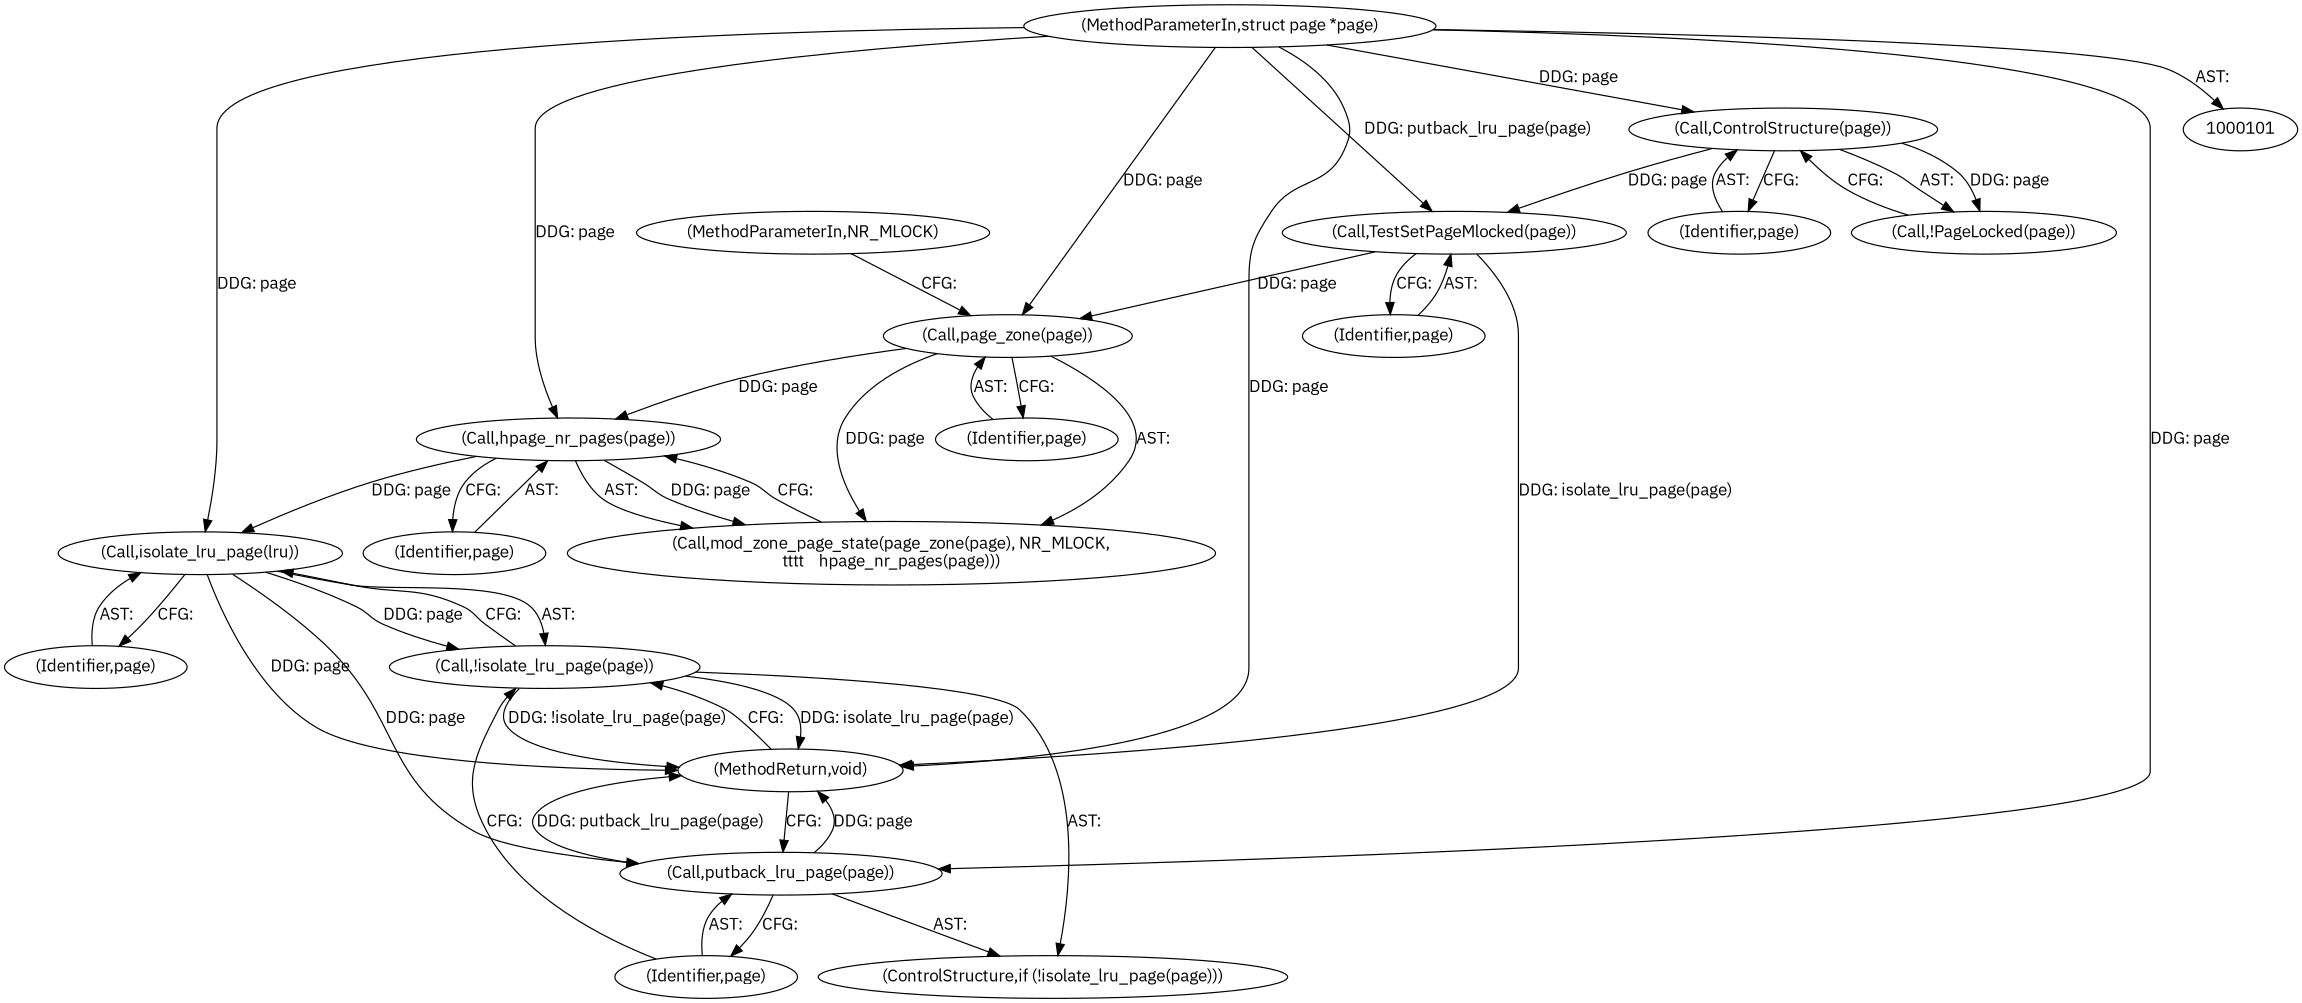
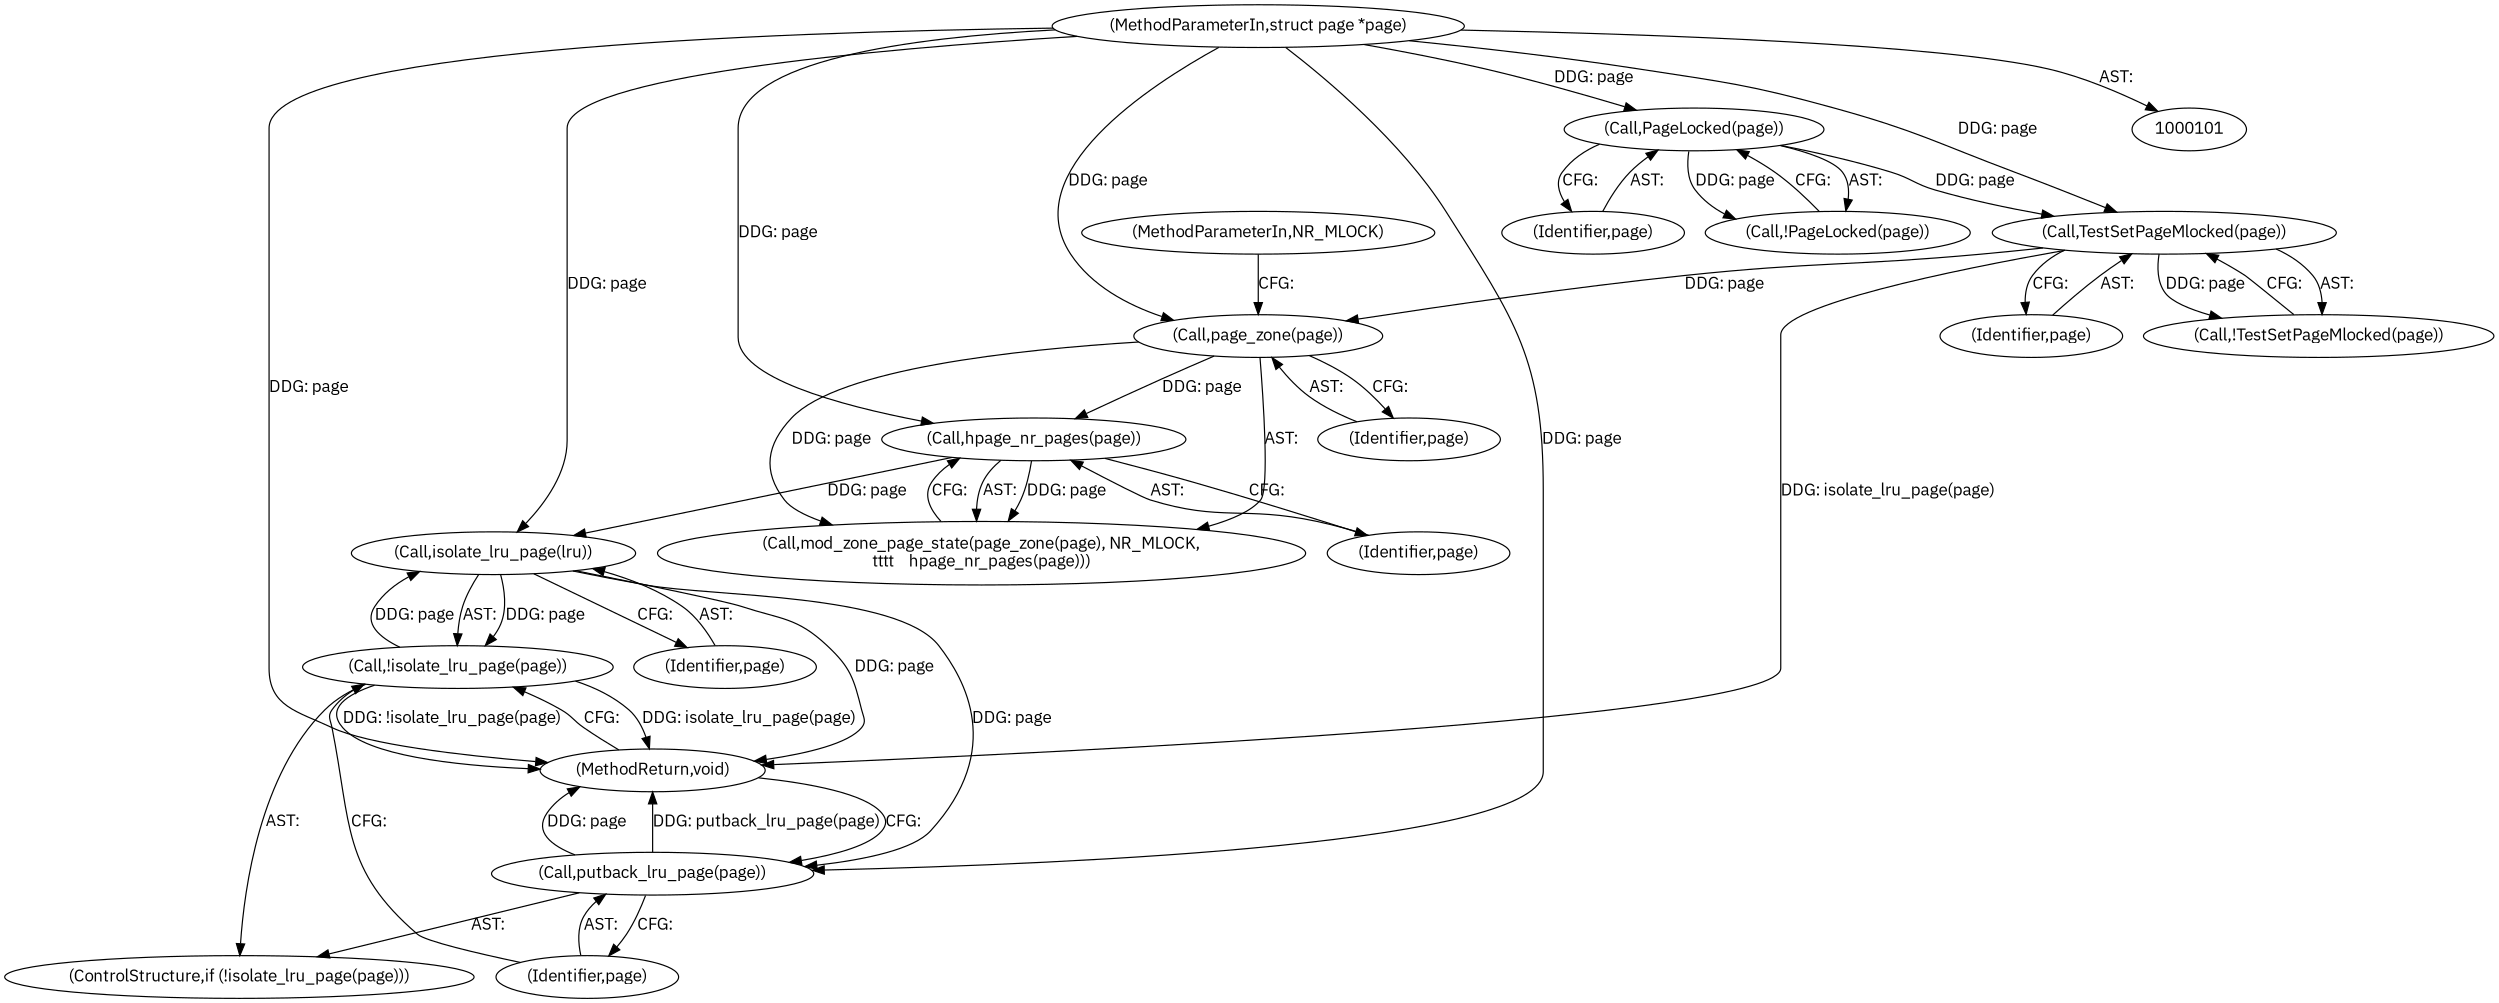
edge "(MethodParameterIn,struct page *page)" -> "(Call,TestSetPageMlocked(page))": label "DDG: putback_lru_page(page)" -> "DDG: page"
node "(Call,ControlStructure(page))": label "(Call,ControlStructure(page))" -> "(Call,PageLocked(page))"
node "(Call,!TestSetPageMlocked(page))": added
edge "(Call,!isolate_lru_page(page))" -> "(Call,isolate_lru_page(lru))": label "CFG: " -> "DDG: page"
